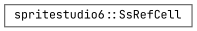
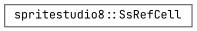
node "spritestudio6::SsRefCell": label "spritestudio6::SsRefCell" -> "spritestudio8::SsRefCell"
